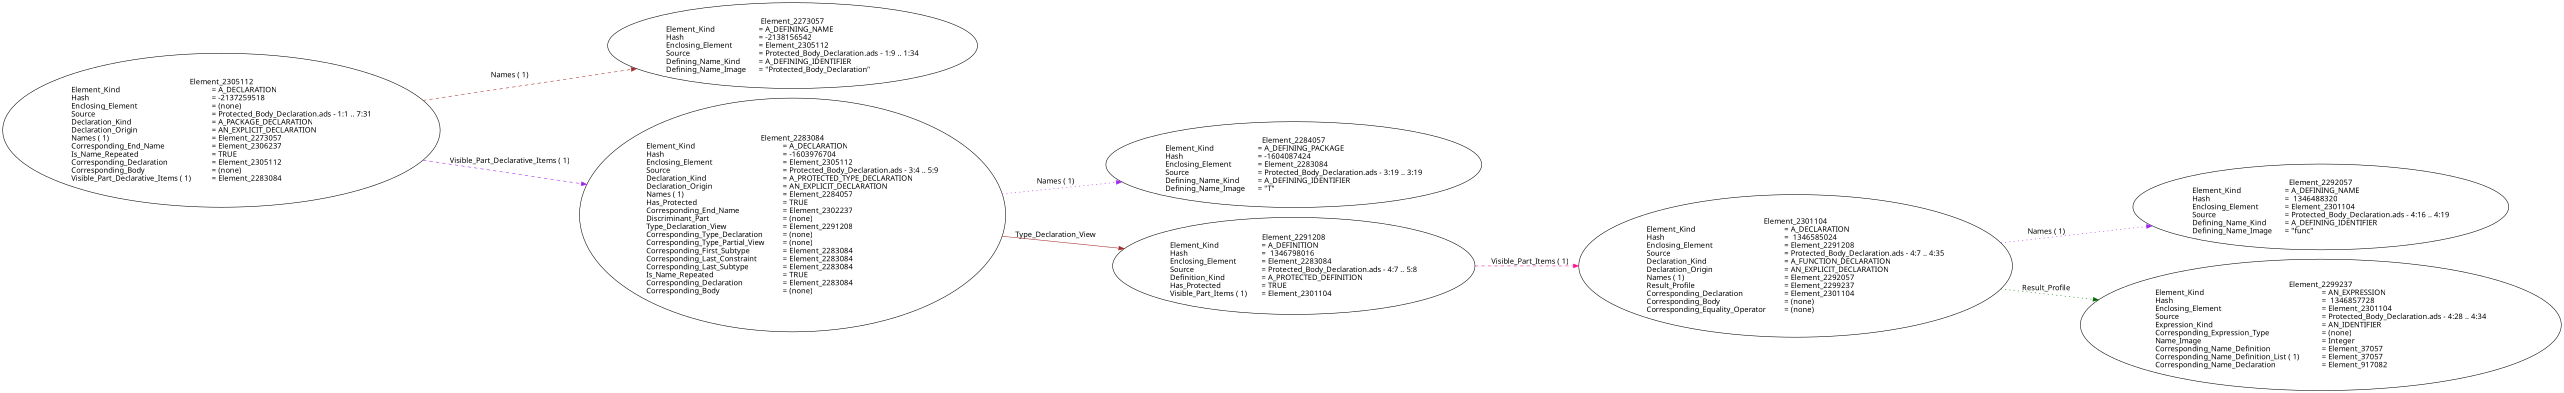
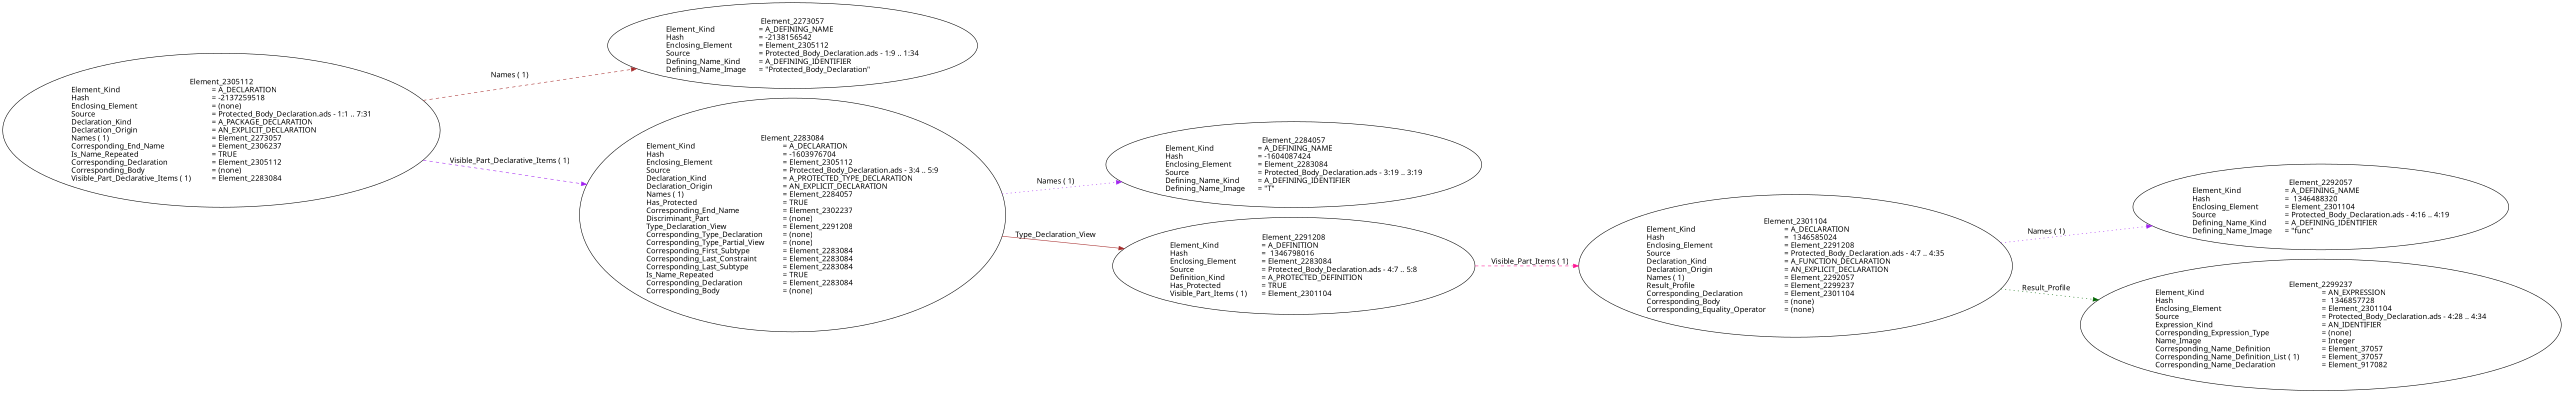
node "Element_2284057": text "A_DEFINING_PACKAGE" -> "A_DEFINING_NAME"
